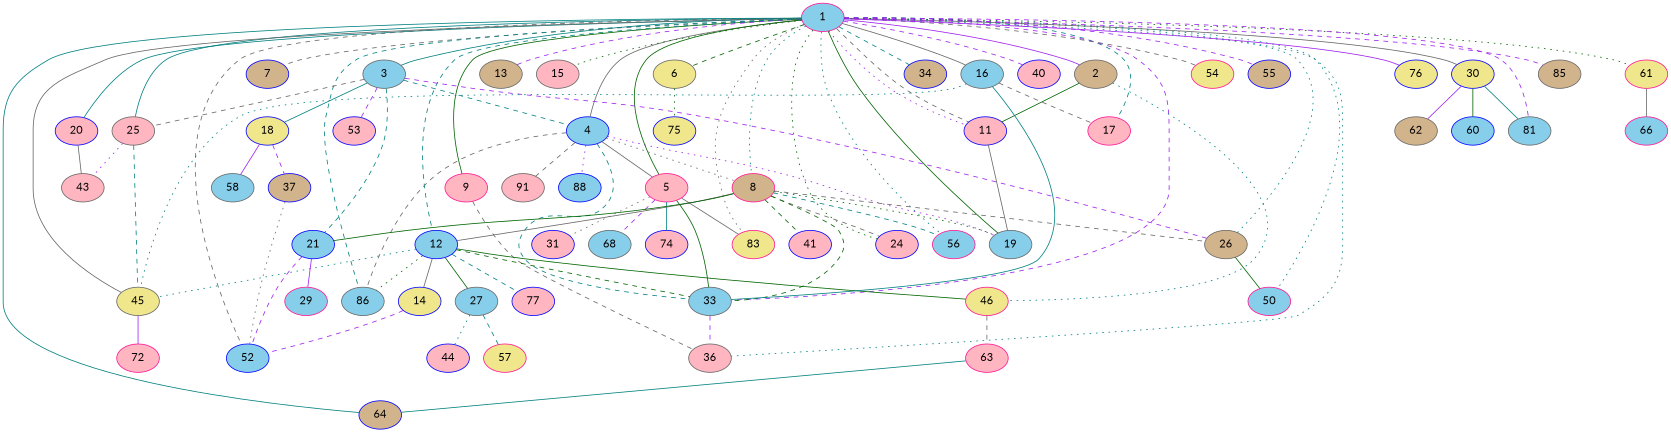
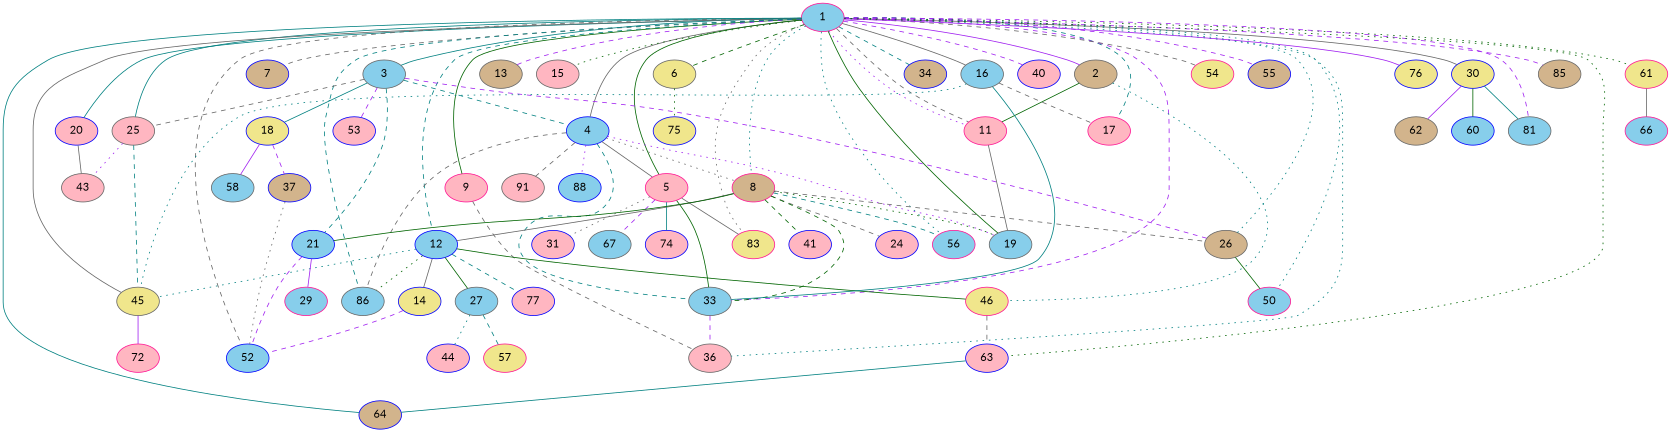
node "11": color blue -> deeppink
edge "1" -- "24": now "1" -- "63"
node "68": label "68" -> "67"
edge "12" -- "33": removed
node "63": color deeppink -> blue
